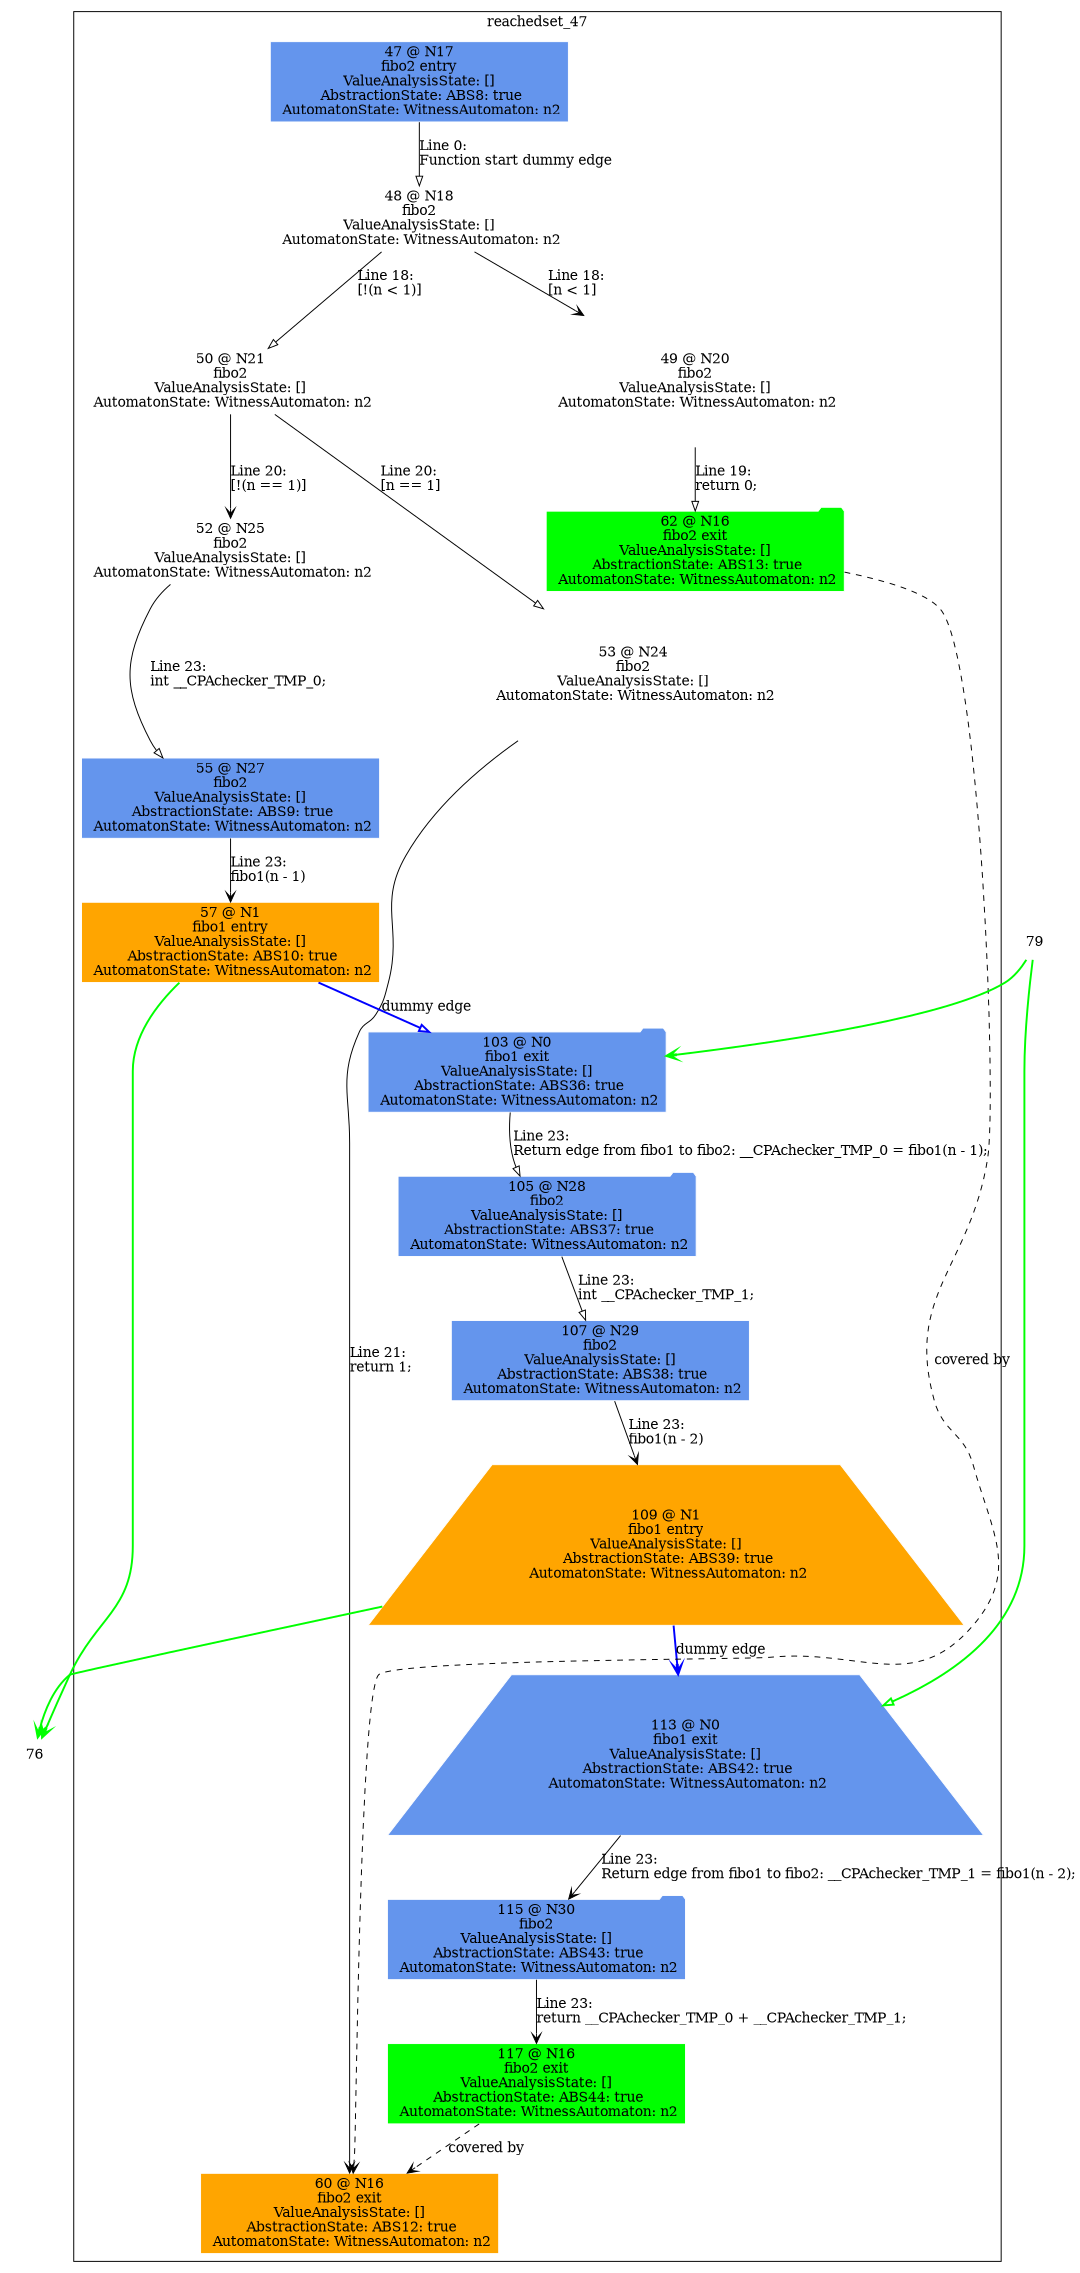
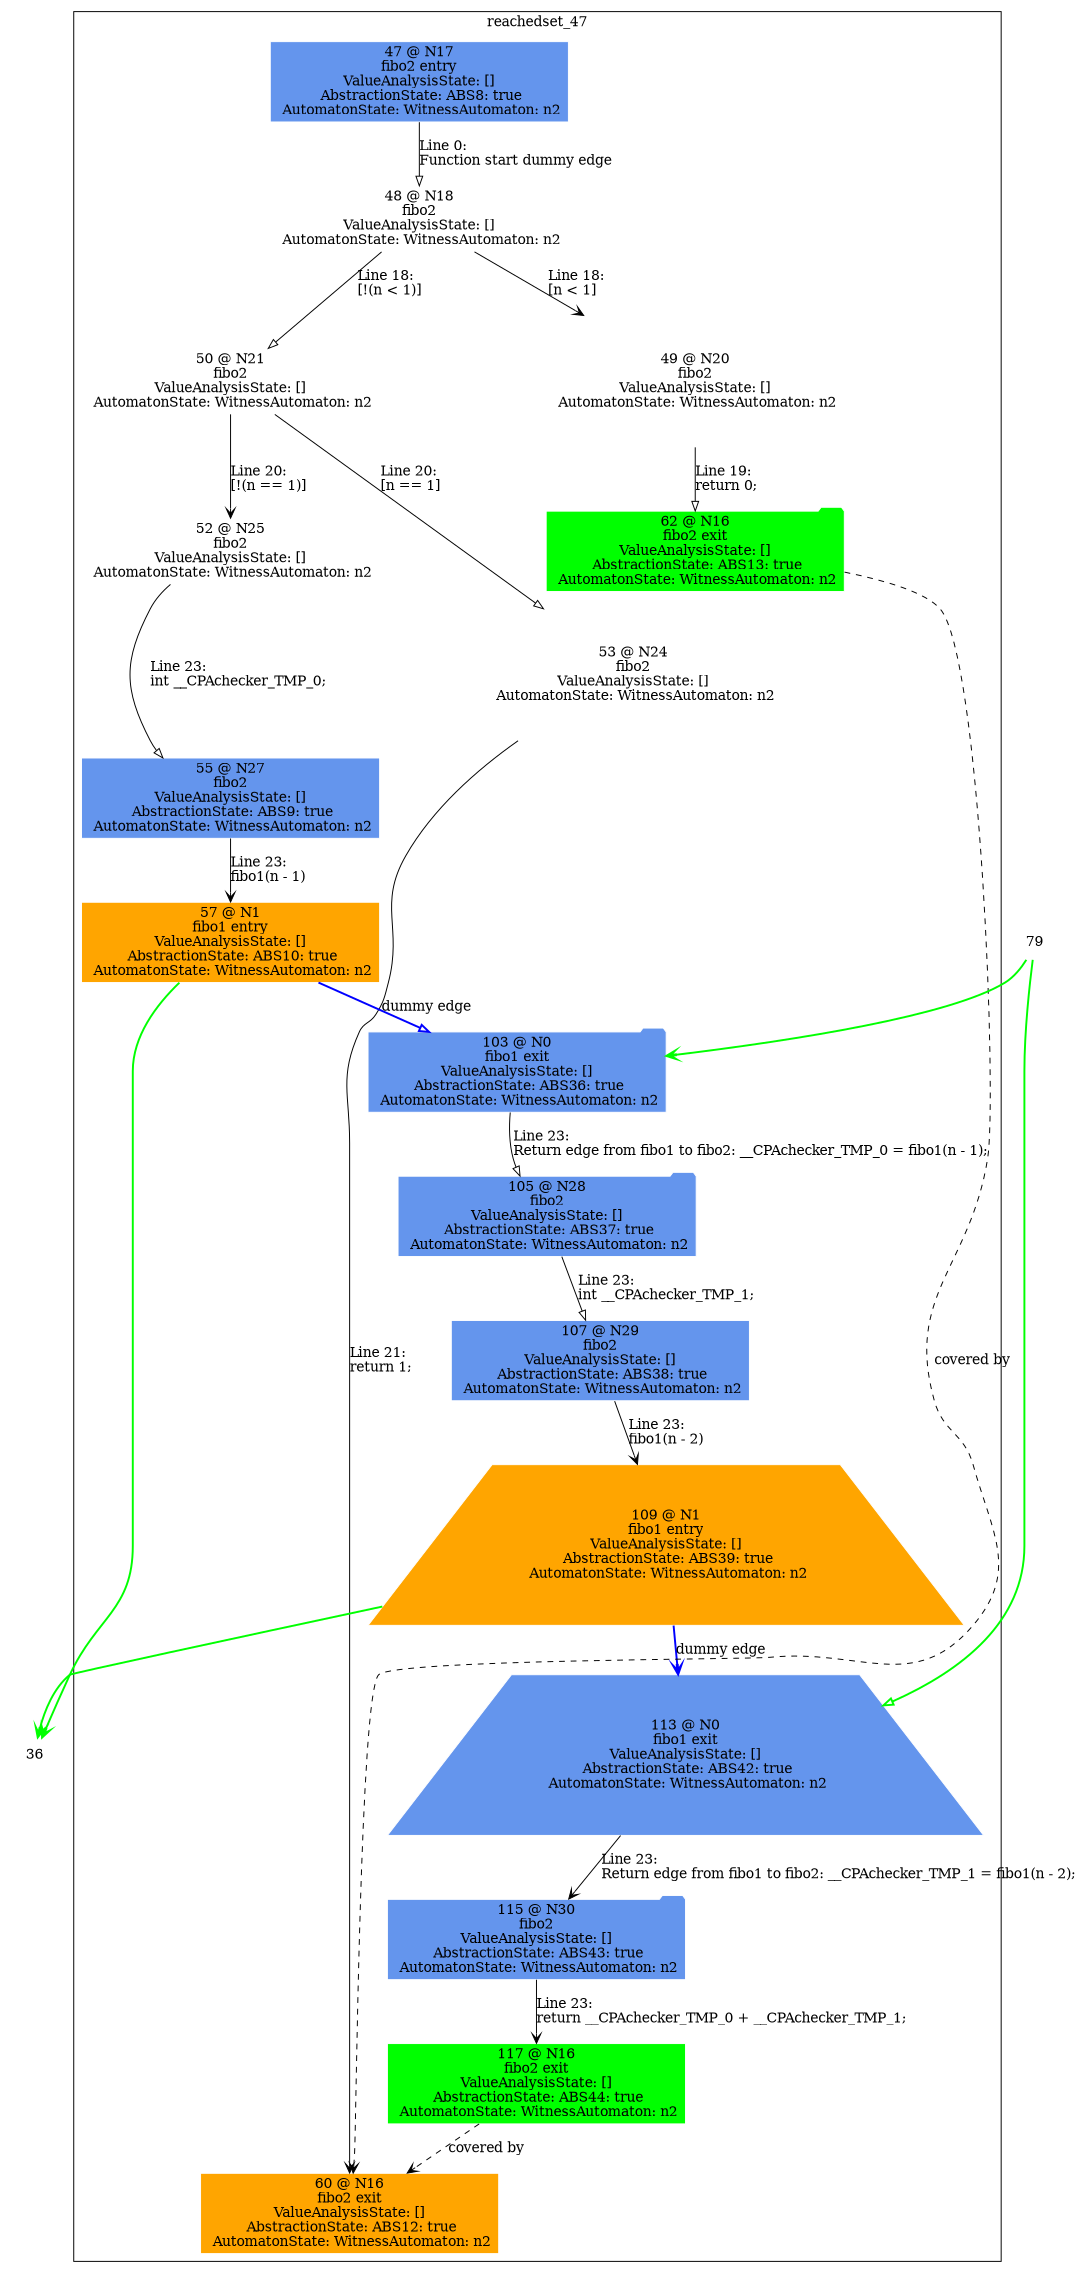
node "76": label "76" -> "36"
